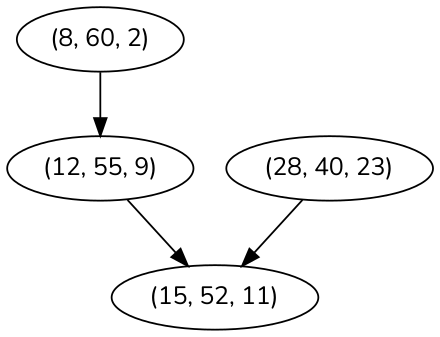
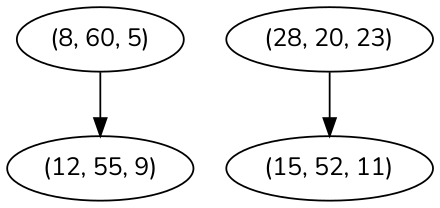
node "(8, 60, 2)": label "(8, 60, 2)" -> "(8, 60, 5)"
node "(28, 40, 23)": label "(28, 40, 23)" -> "(28, 20, 23)"
edge "(12, 55, 9)" -> "(15, 52, 11)": removed
